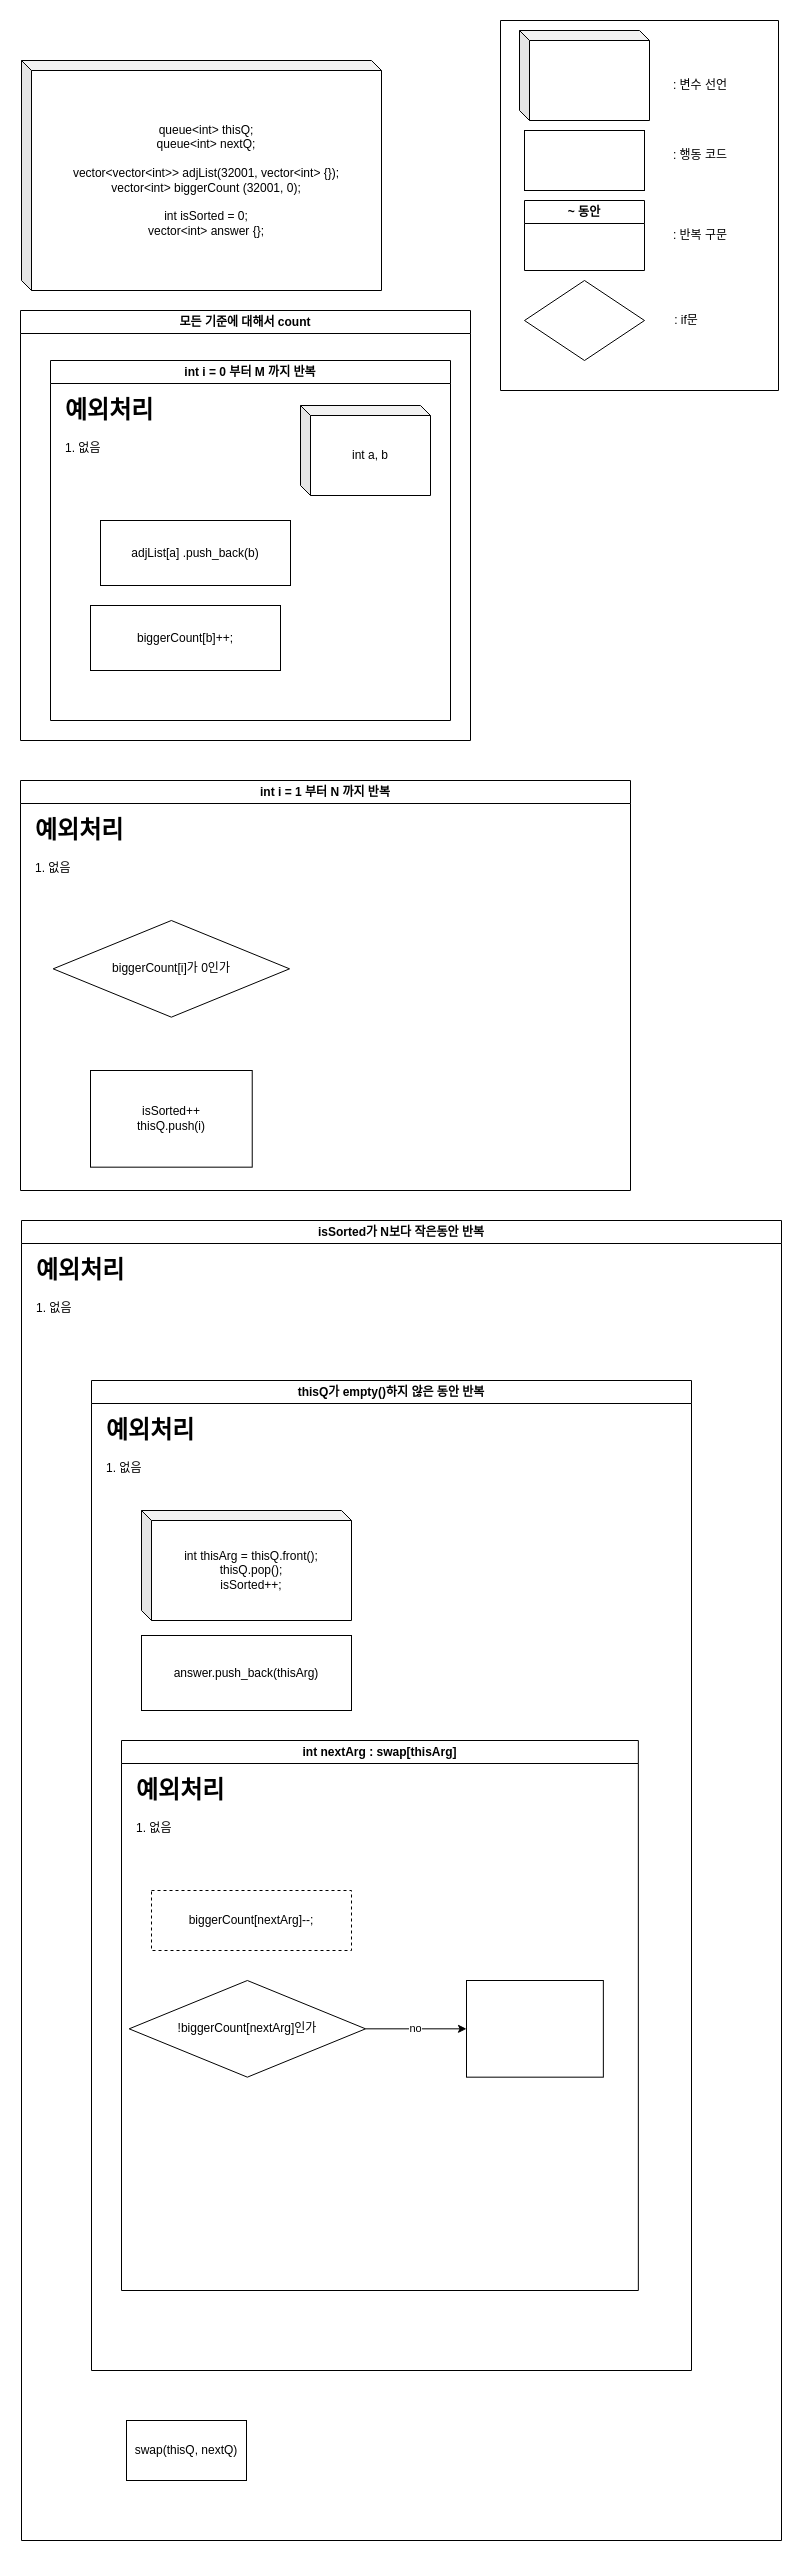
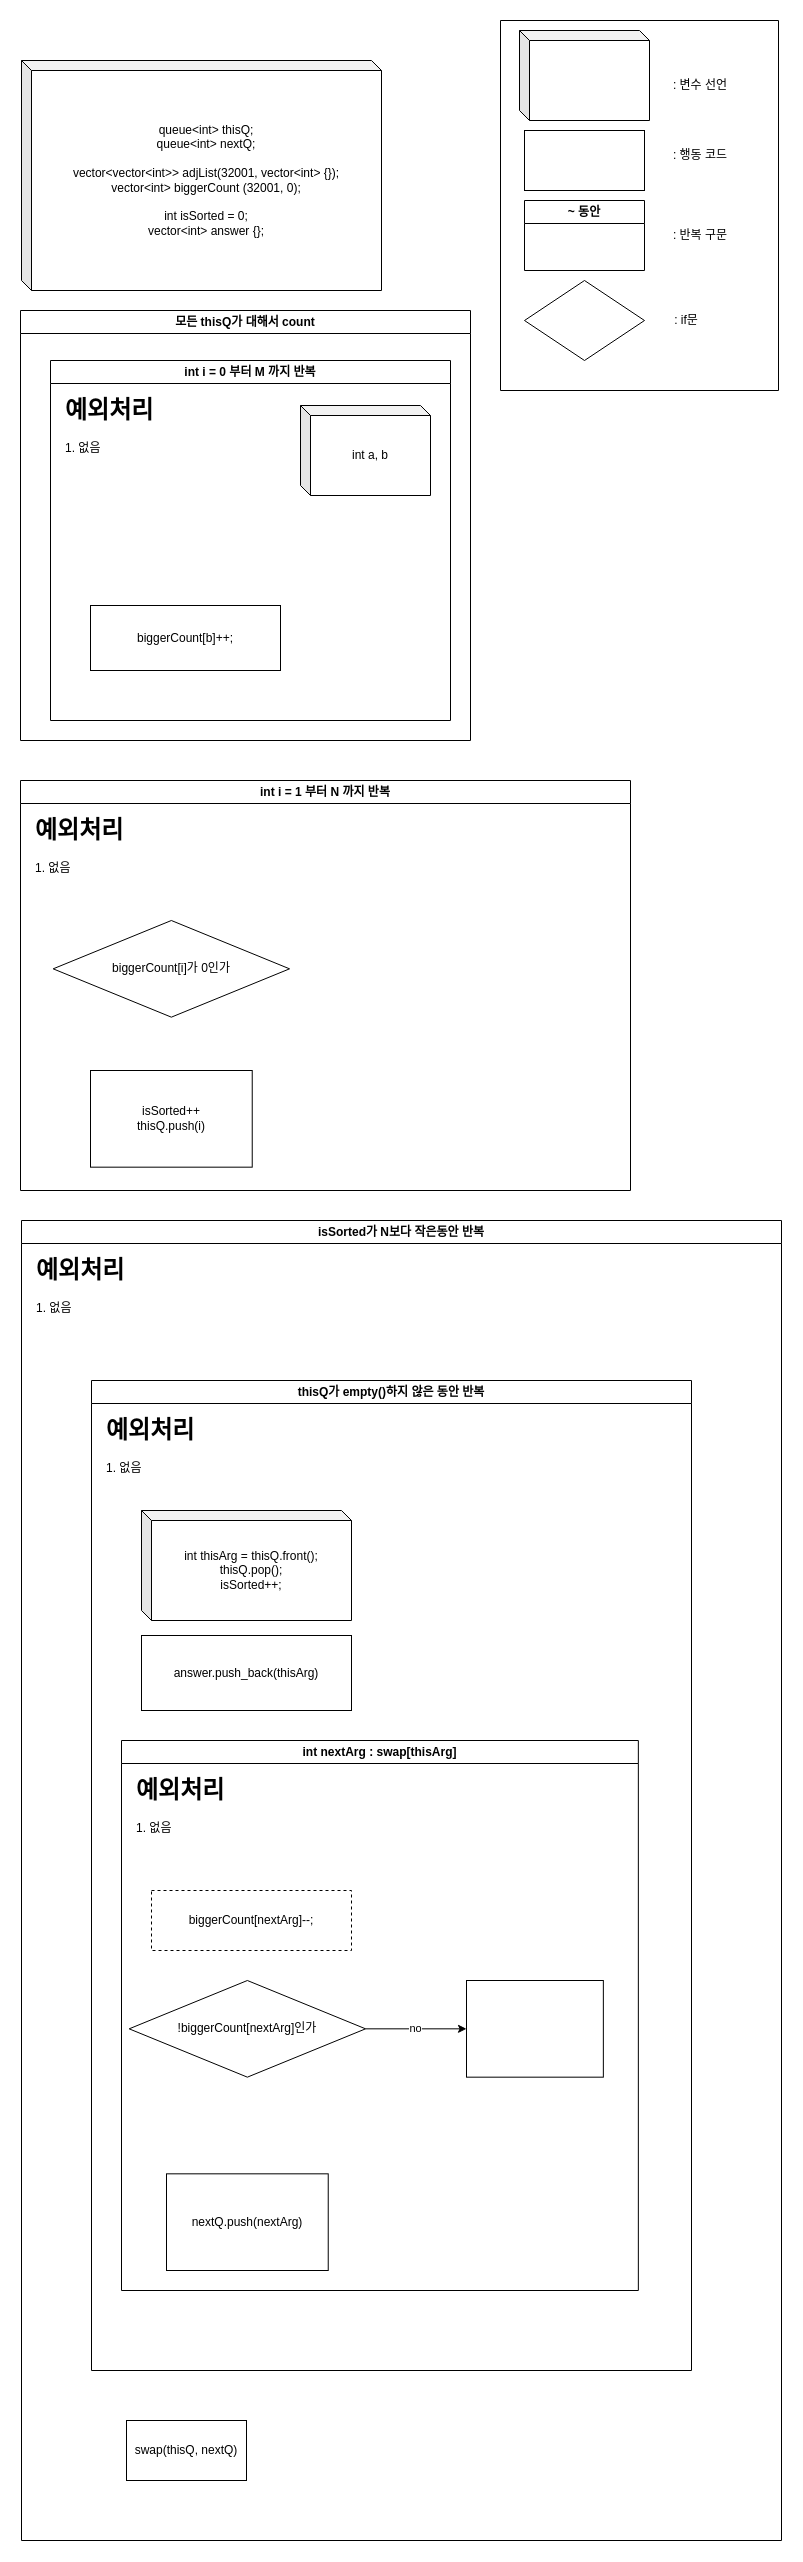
node "모든 기준에 대해서 count": label "모든 기준에 대해서 count" -> "모든 thisQ가 대해서 count"
node "adjList[a] .push_back(b)": removed
node "nextQ.push(nextArg)": added
